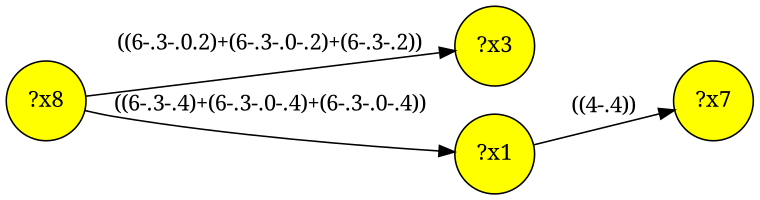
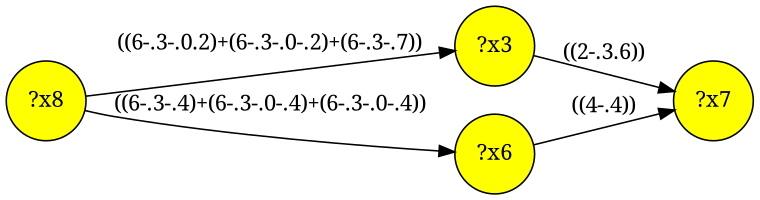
edge "?x8" -> "?x3": label "((6-.3-.0.2)+(6-.3-.0-.2)+(6-.3-.2))" -> "((6-.3-.0.2)+(6-.3-.0-.2)+(6-.3-.7))"
edge "?x3" -> "?x7": added, label "((2-.3.6))"
node "?x1": label "?x1" -> "?x6"
